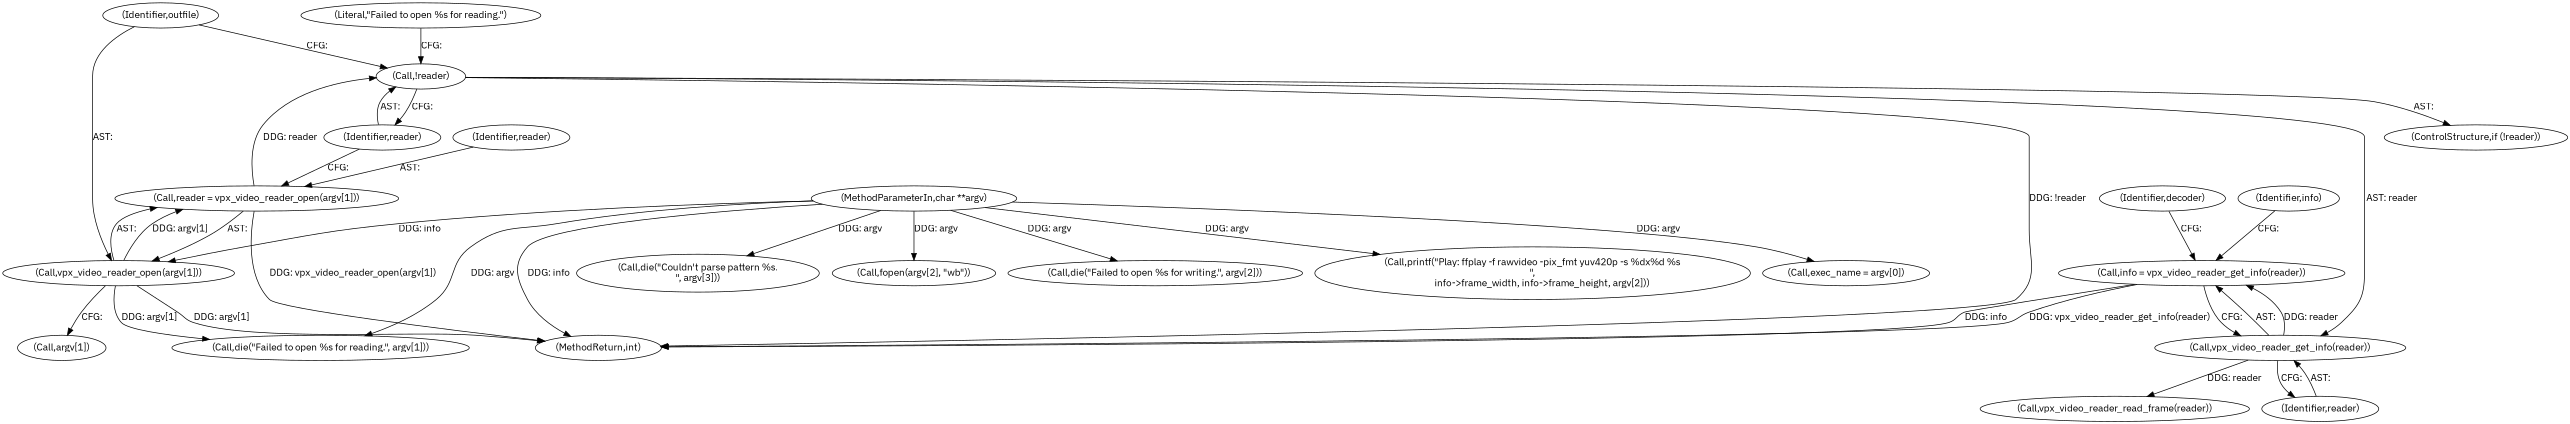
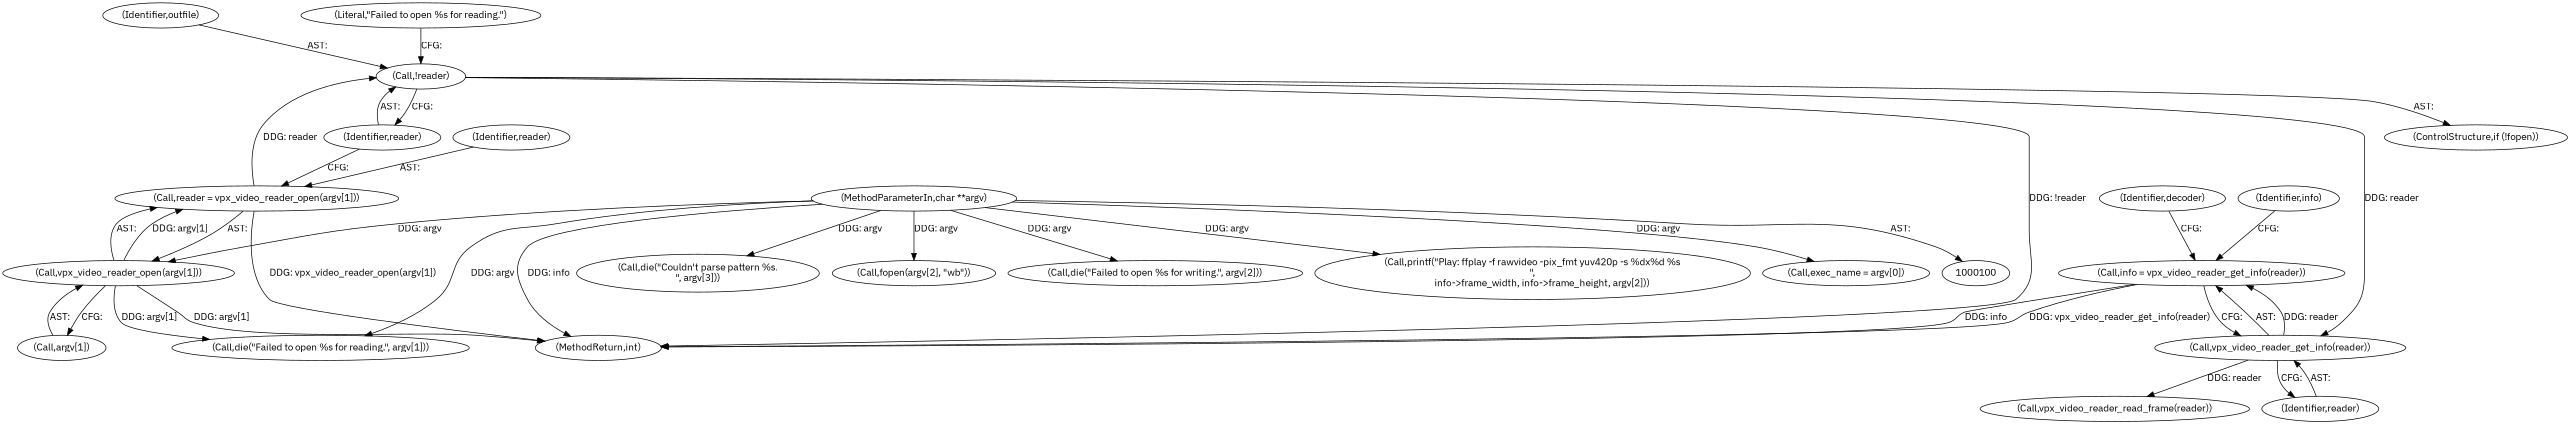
edge "(Identifier,outfile)" -> "(Call,!reader)": label "CFG: " -> "AST: "
edge "(Identifier,outfile)" -> "(Call,vpx_video_reader_open(argv[1]))": now "(Call,argv[1])" -> "(Call,vpx_video_reader_open(argv[1]))"
node "(ControlStructure,if (!reader))": label "(ControlStructure,if (!reader))" -> "(ControlStructure,if (!fopen))"
edge "(Call,!reader)" -> "(Call,vpx_video_reader_get_info(reader))": label "AST: reader" -> "DDG: reader"
edge "(MethodParameterIn,char **argv)" -> "(Call,vpx_video_reader_open(argv[1]))": label "DDG: info" -> "DDG: argv"
node "1000100": added
